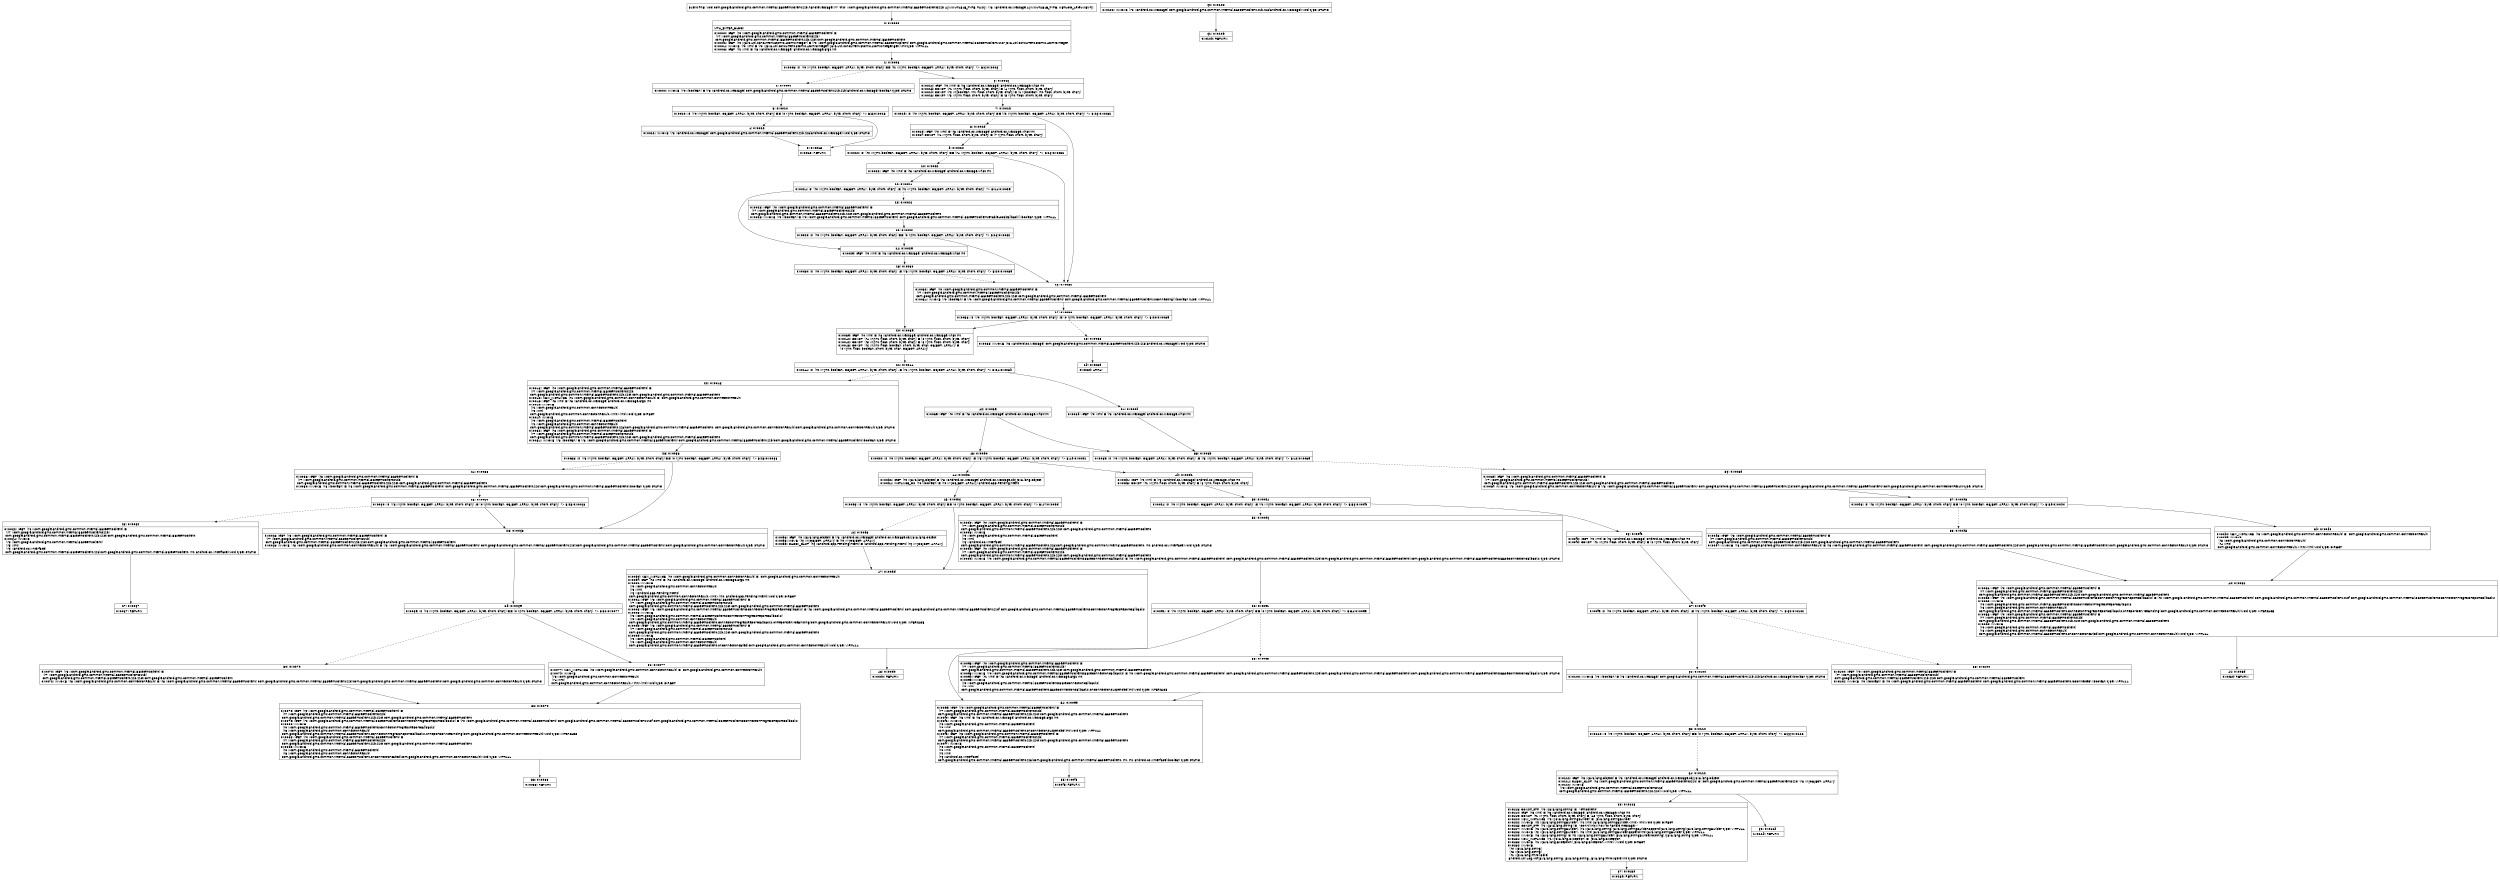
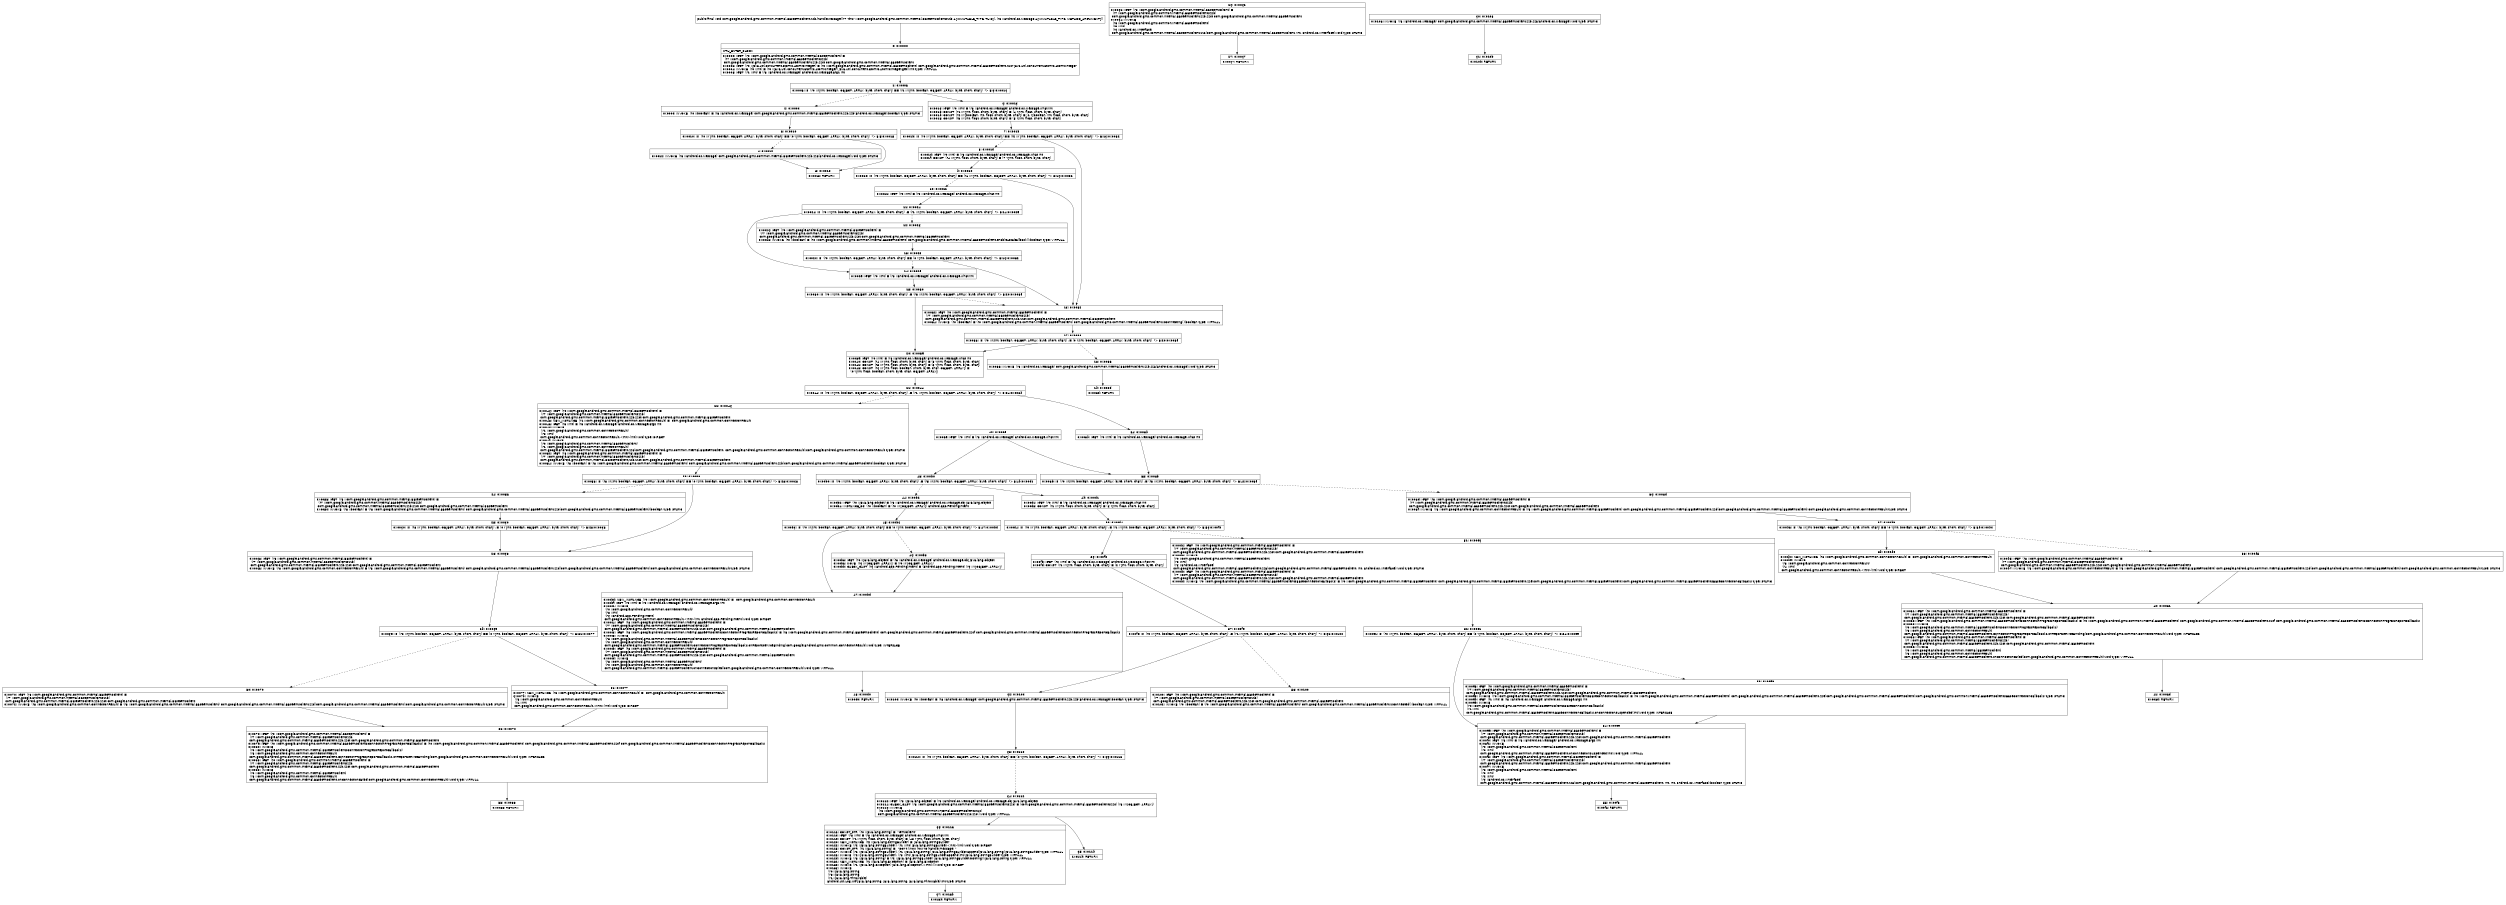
node "19: 0x003d": text "0x003d: ARRAY" -> "0x003d: RETURN"
edge "25: 0x0060" -> "26: 0x0062": removed
